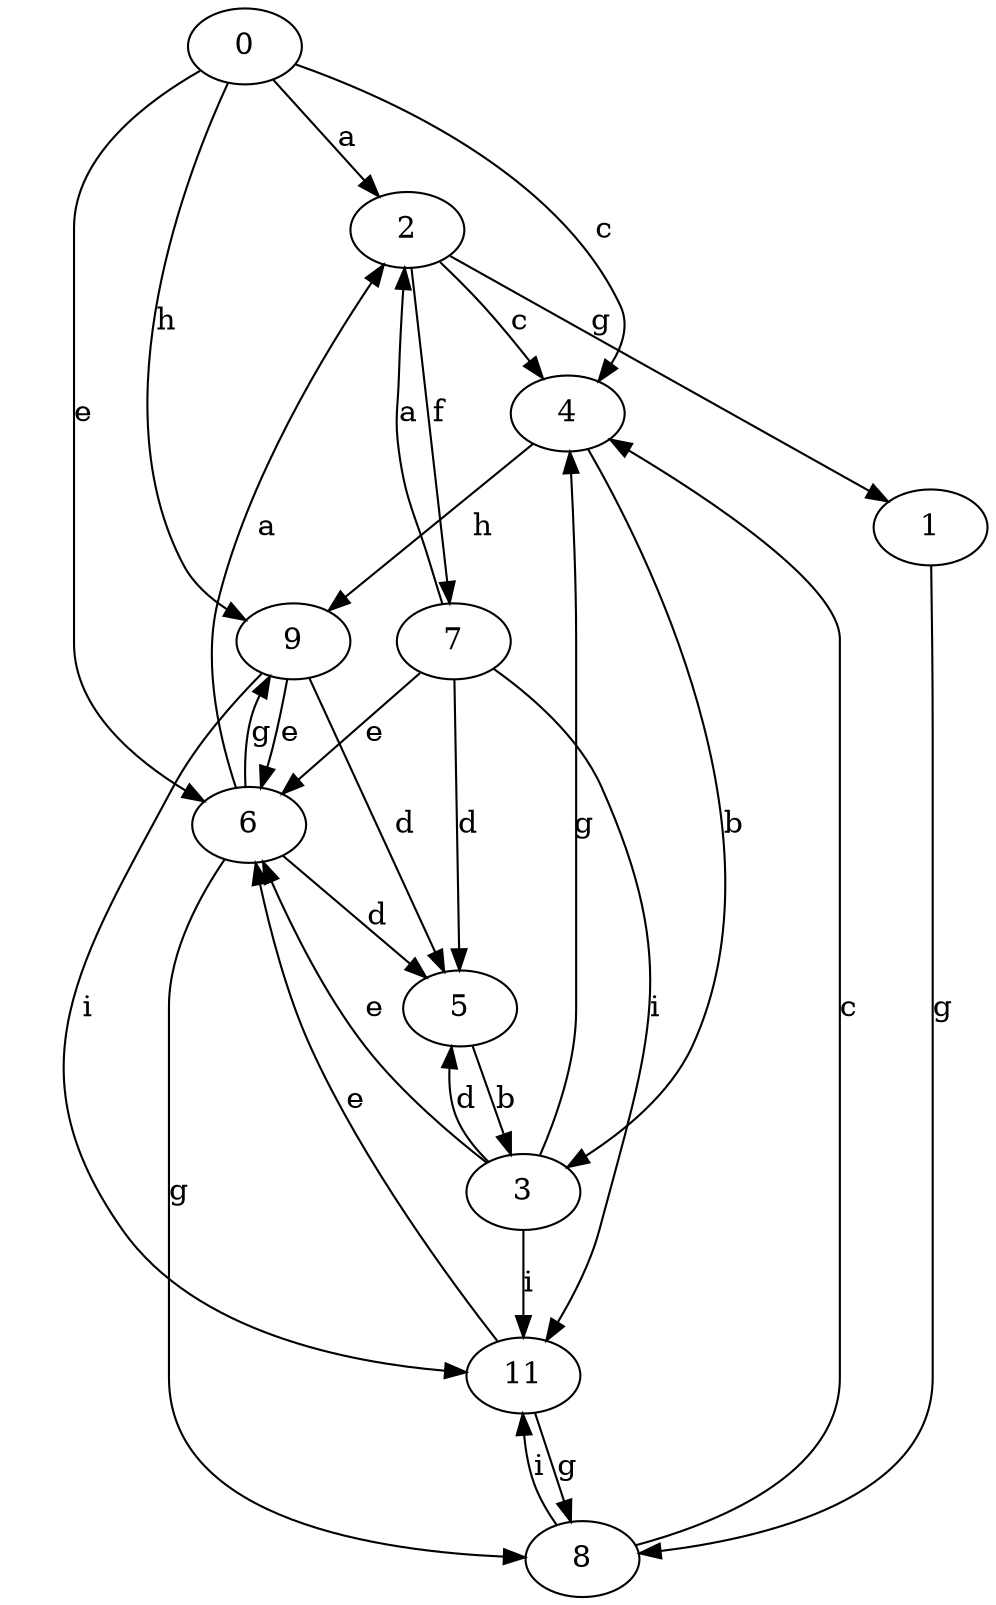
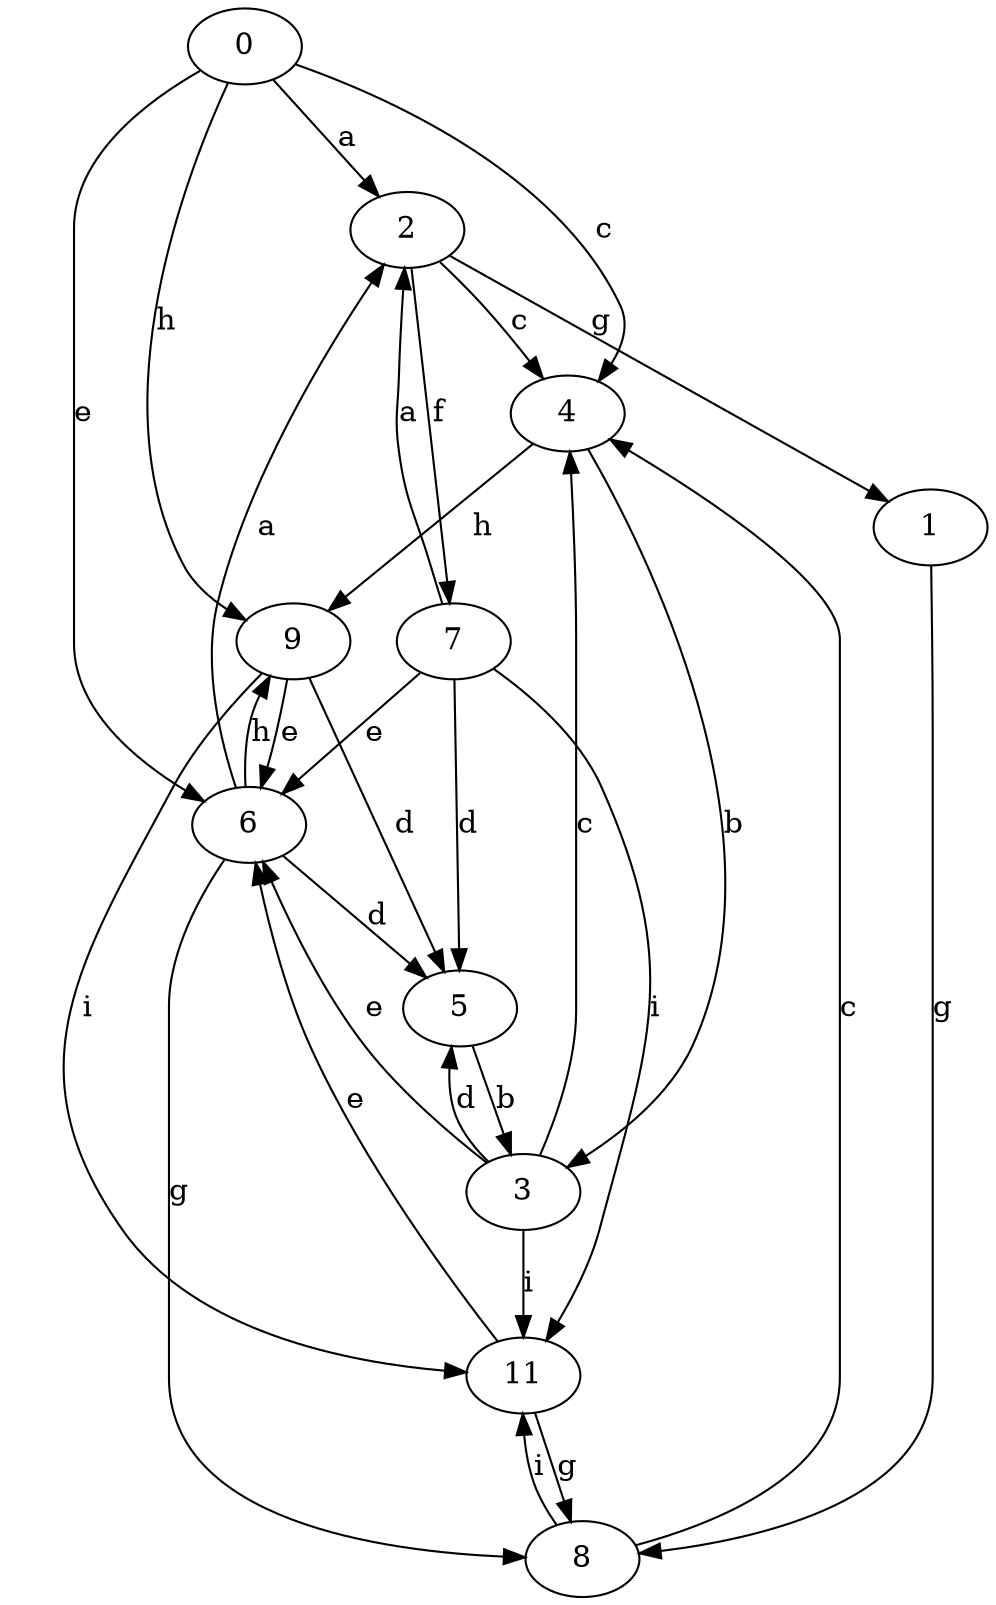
edge "6" -> "9": label "g" -> "h"
edge "3" -> "4": label "g" -> "c"
